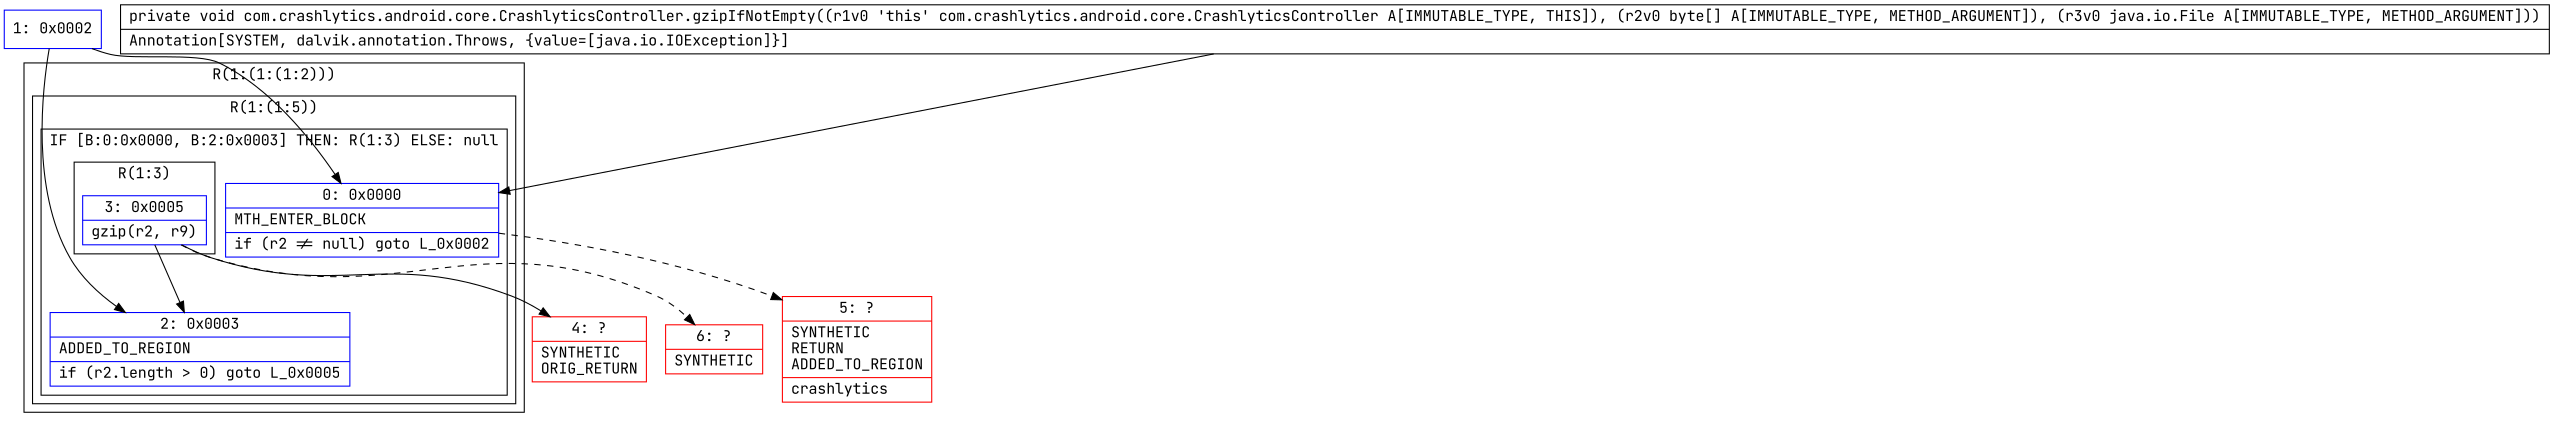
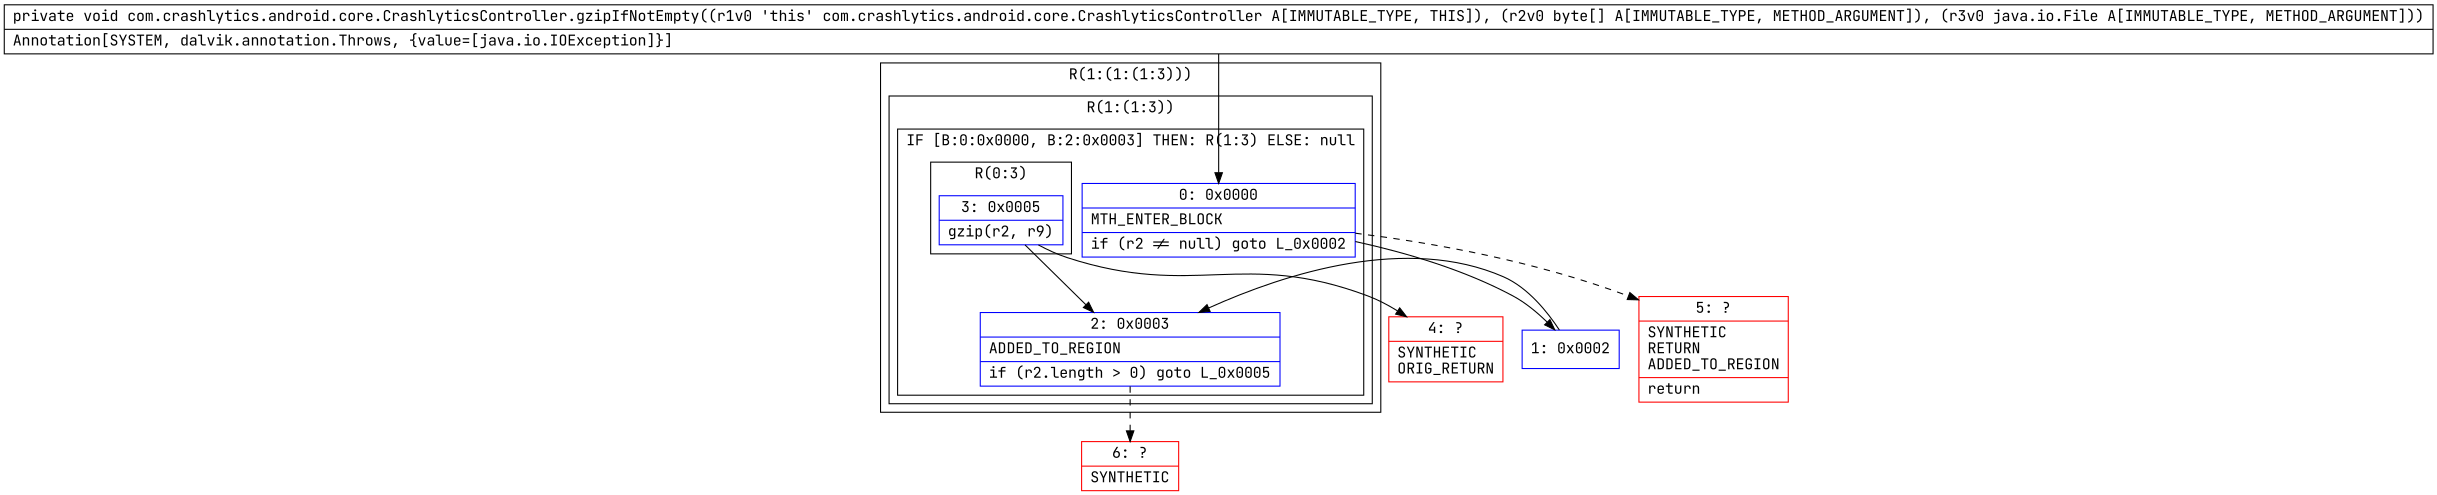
edge "1: 0x0002" -> "0: 0x0000": reversed
cluster "R(1:(1:(1:2)))": label "R(1:(1:(1:2)))" -> "R(1:(1:(1:3)))"
cluster "R(1:(1:5))": label "R(1:(1:5))" -> "R(1:(1:3))"
cluster "R(1:3)": label "R(1:3)" -> "R(0:3)"
edge "3: 0x0005" -> "6: ?": now "2: 0x0003" -> "6: ?"
node "5: ?": text "crashlytics" -> "return"
